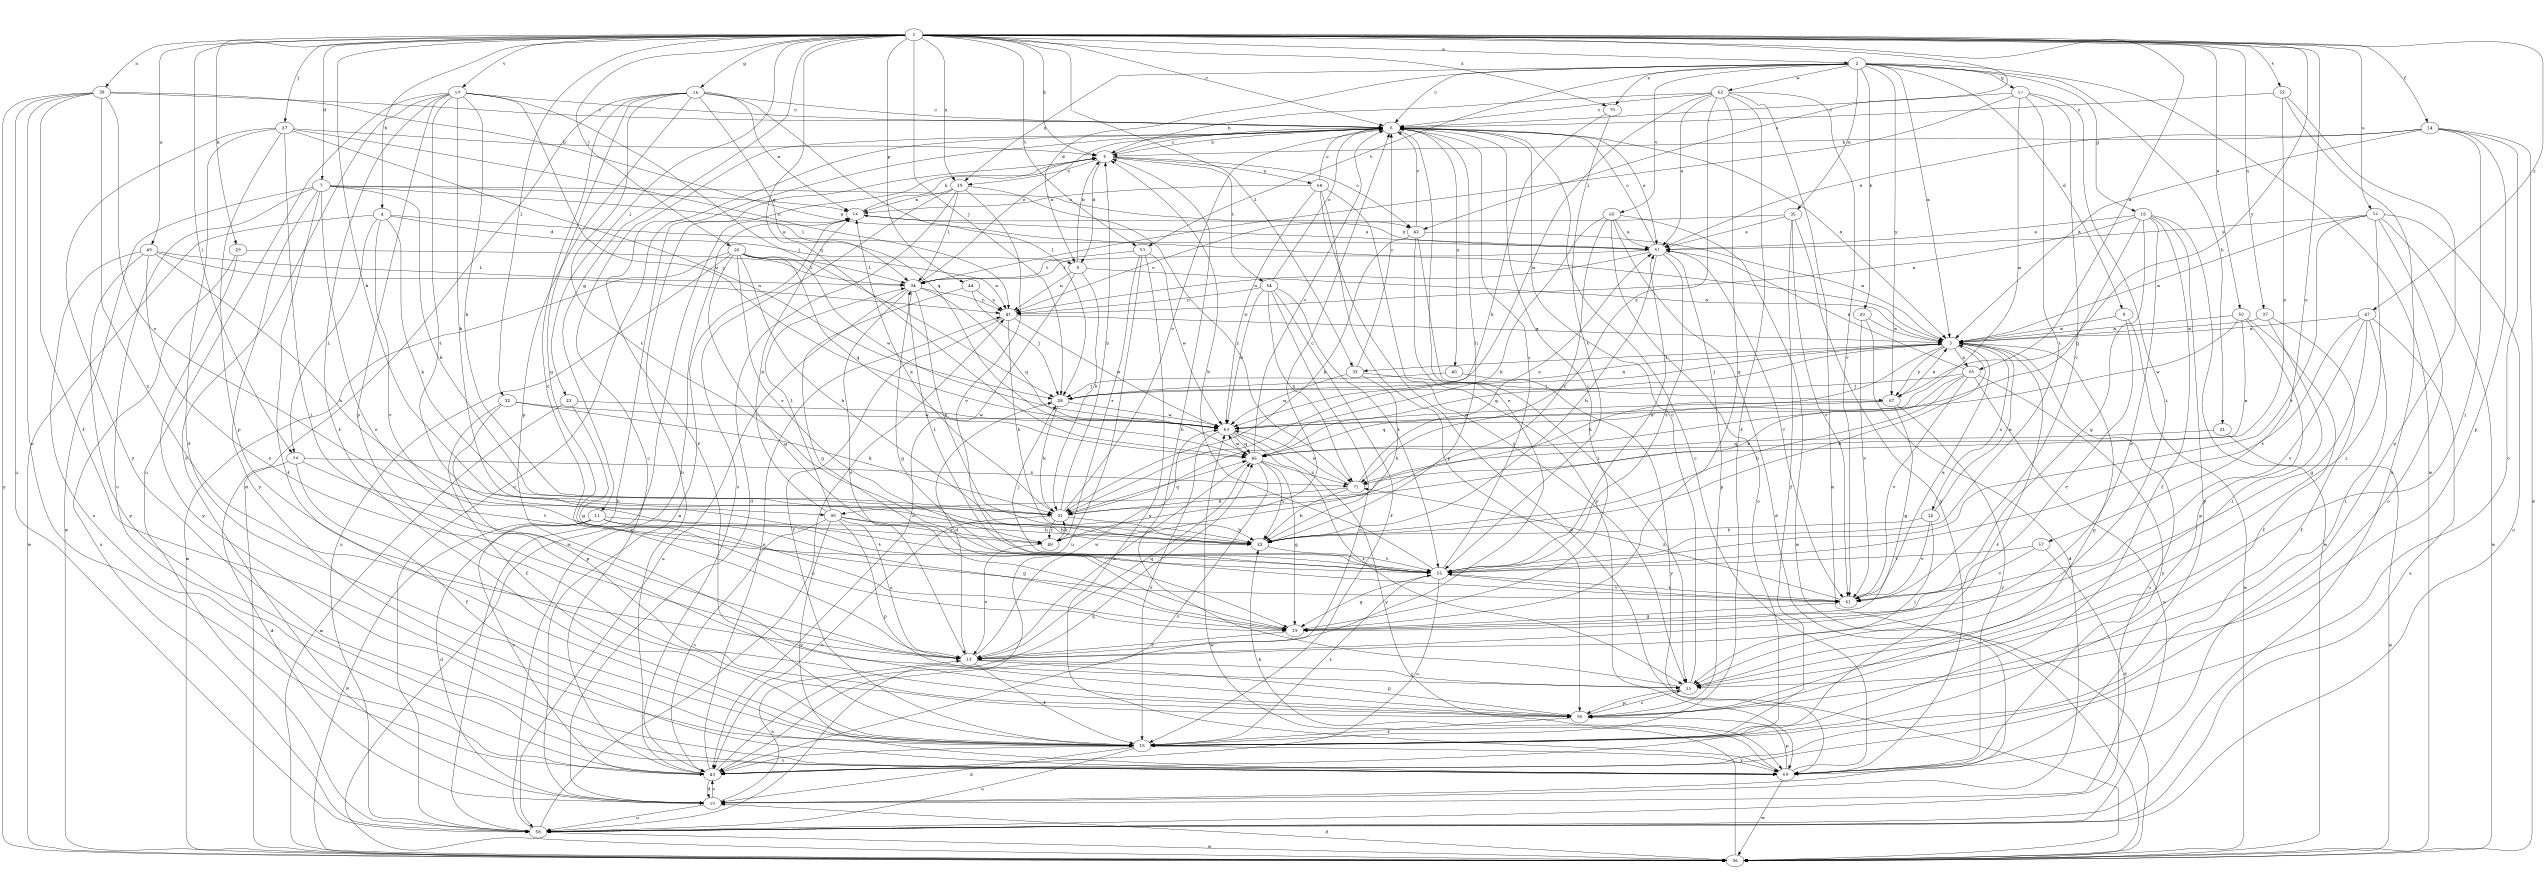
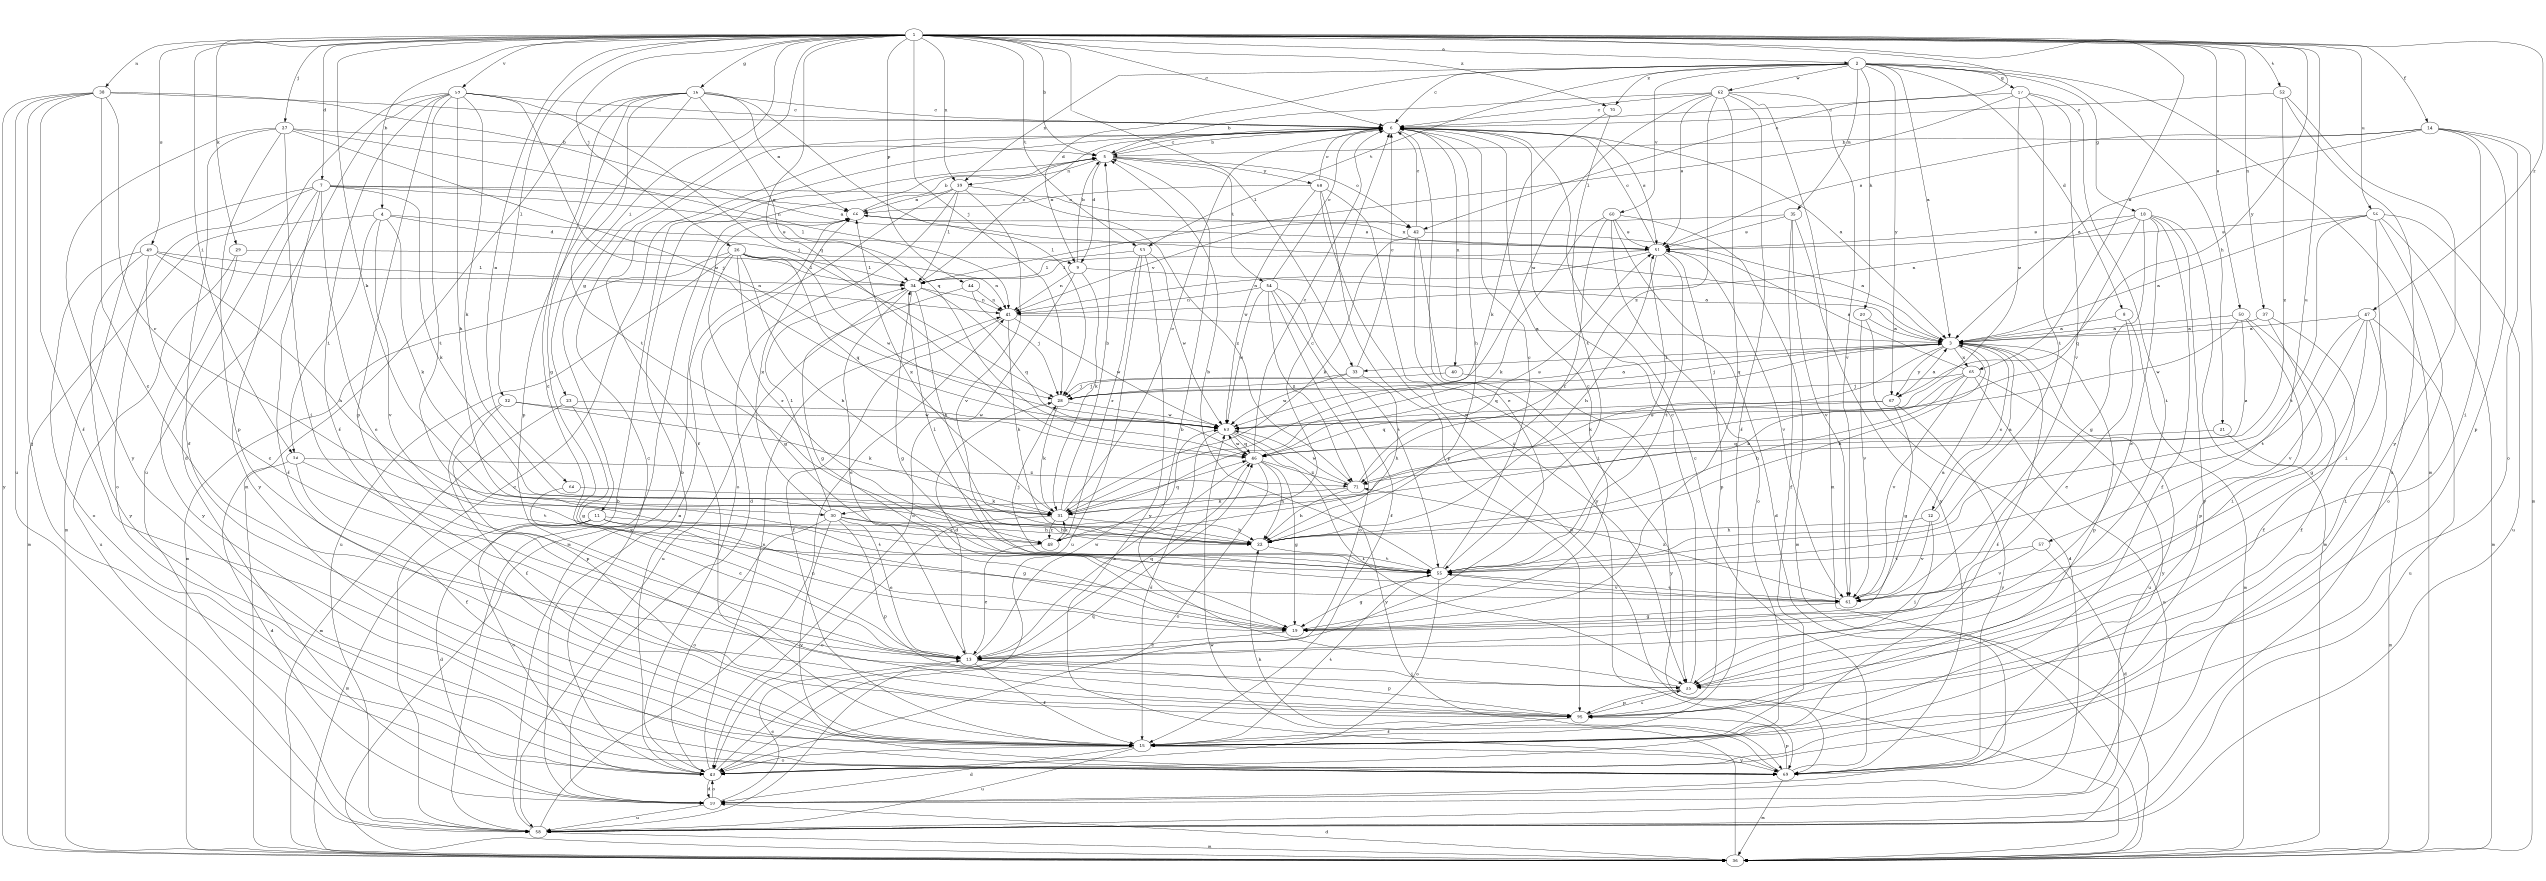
edge "33" -> "67": now "33" -> "28"
edge "38" -> "43": label "o" -> "j"
node "64": added
